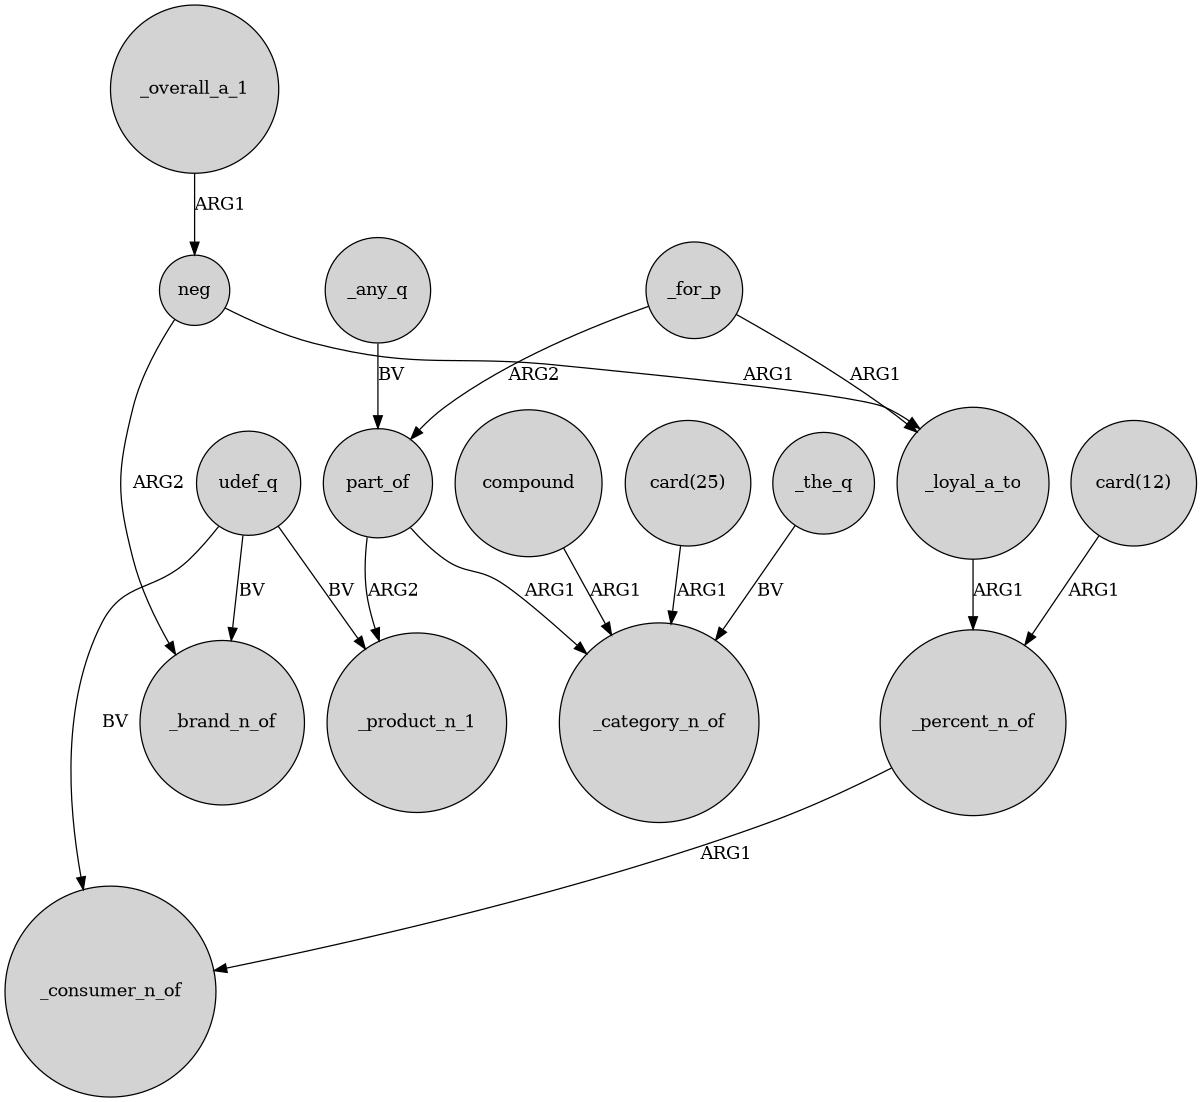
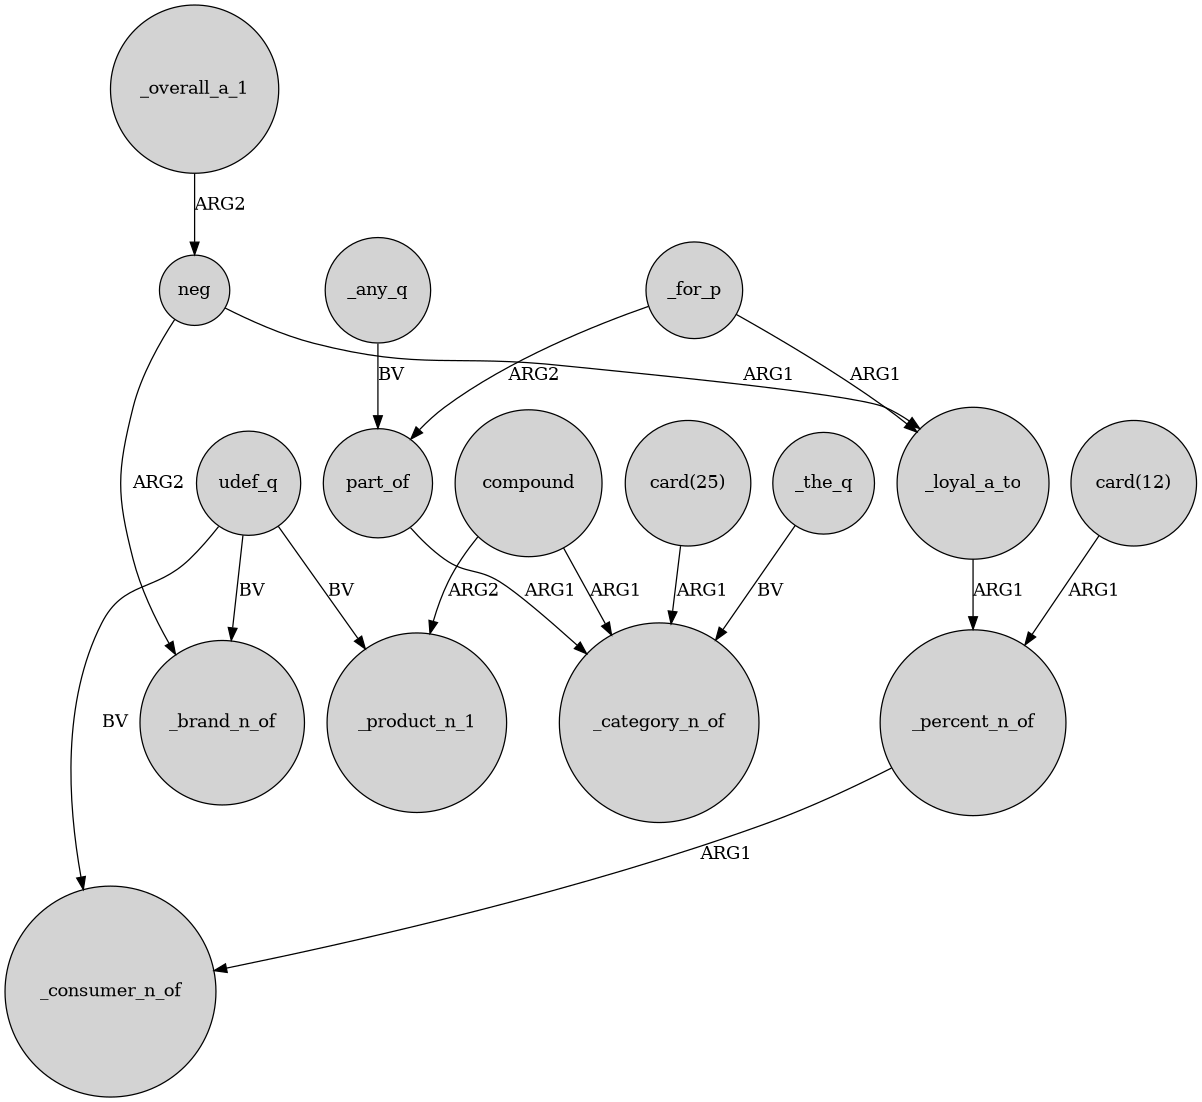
edge "_overall_a_1" -> "neg": label "ARG1" -> "ARG2"
edge "part_of" -> "_product_n_1": now "compound" -> "_product_n_1"
